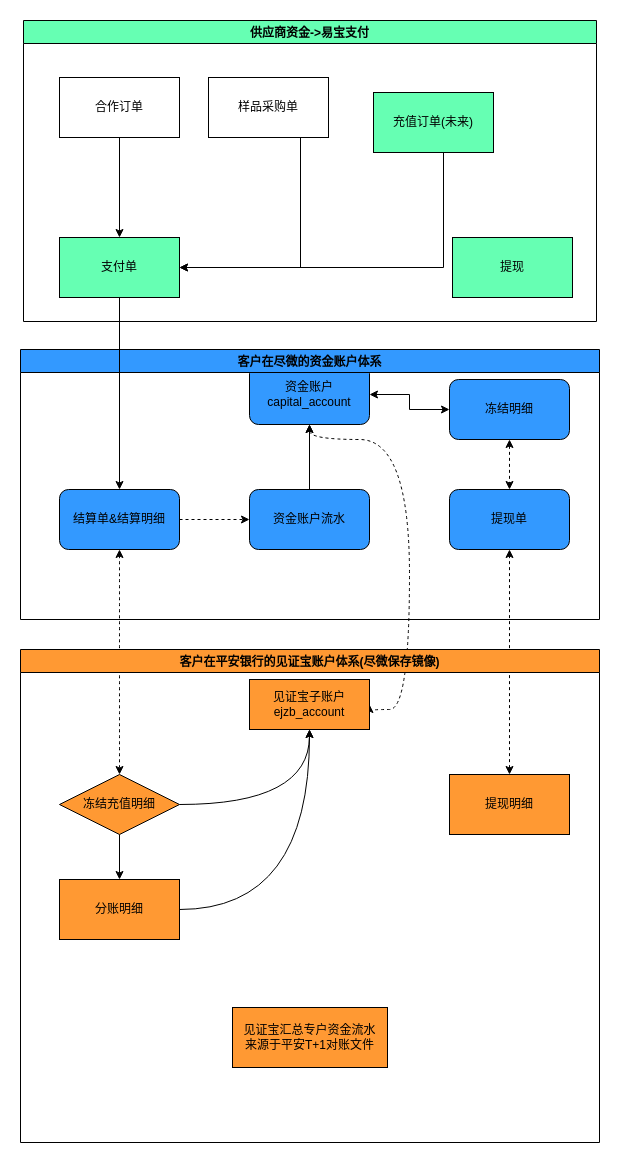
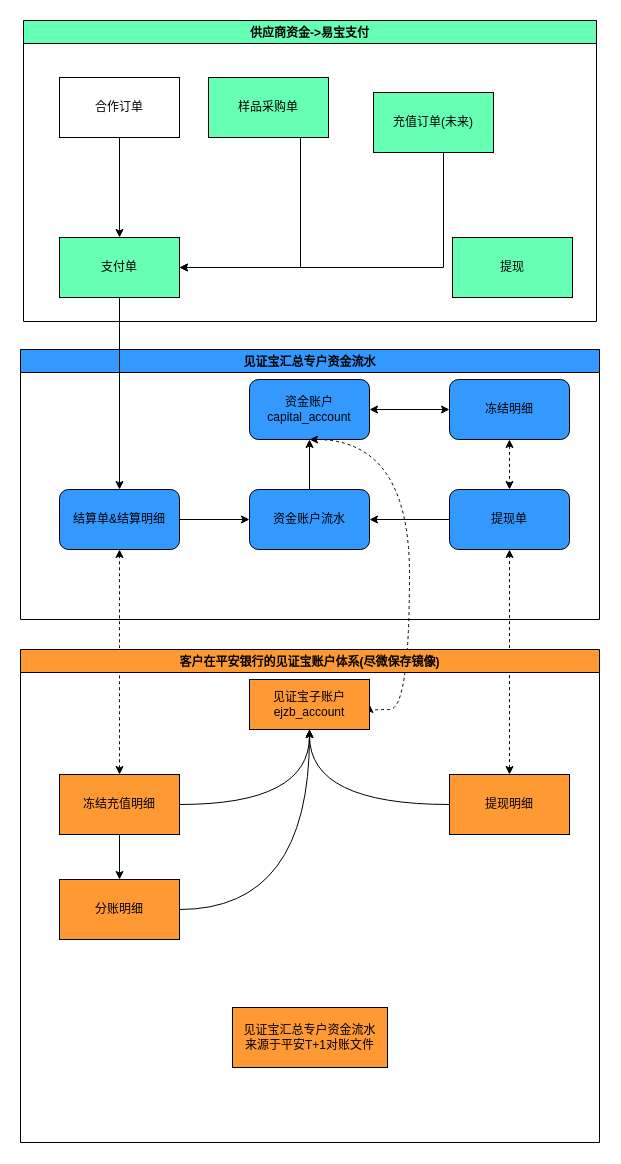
node "样品采购单": fillcolor #ffffff -> #66ffb3
node "客户在尽微的资金账户体系": label "客户在尽微的资金账户体系" -> "见证宝汇总专户资金流水"
node "资金账户 capital_account": moved (310, 395) -> (310, 410)
edge "结算单&结算明细" -> "资金账户流水": style dashed -> solid
edge "提现单" -> "资金账户流水": added
edge "提现明细" -> "见证宝子账户 ejzb_account": added
node "冻结充值明细": shape diamond -> rectangle
